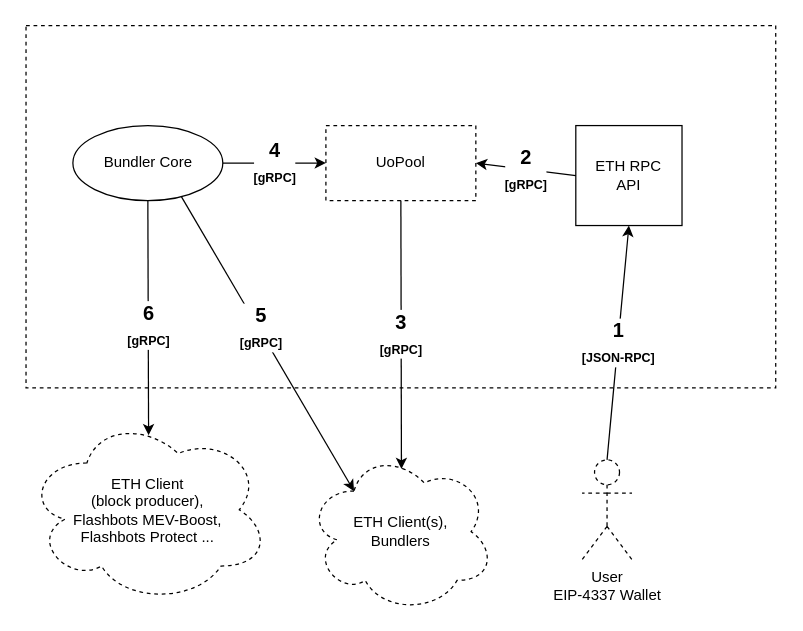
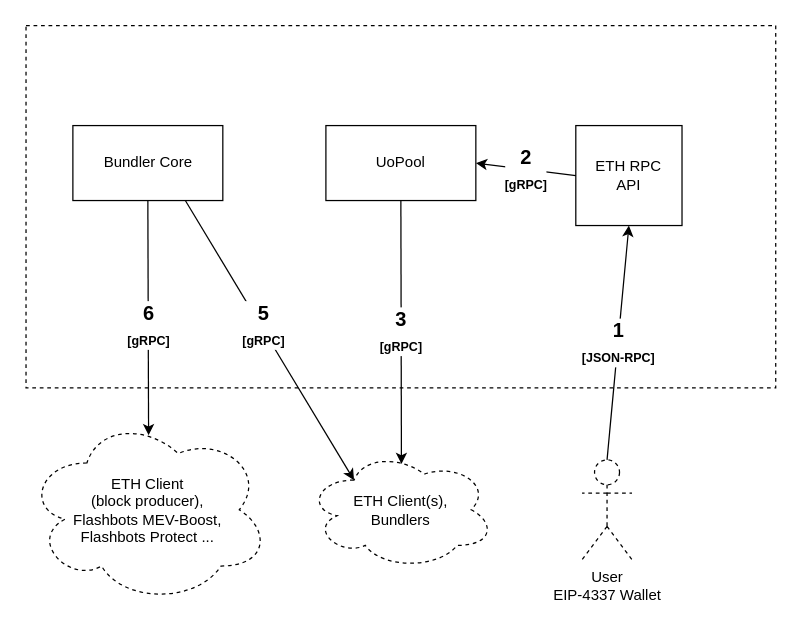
node "Bundler Core": shape ellipse -> rectangle
edge "Bundler Core" -> "UoPool": removed, label "4 [gRPC]"
node "UoPool": style dashed -> solid
node "ETH Client(s), Bundlers": size 188x163 -> 188x119
